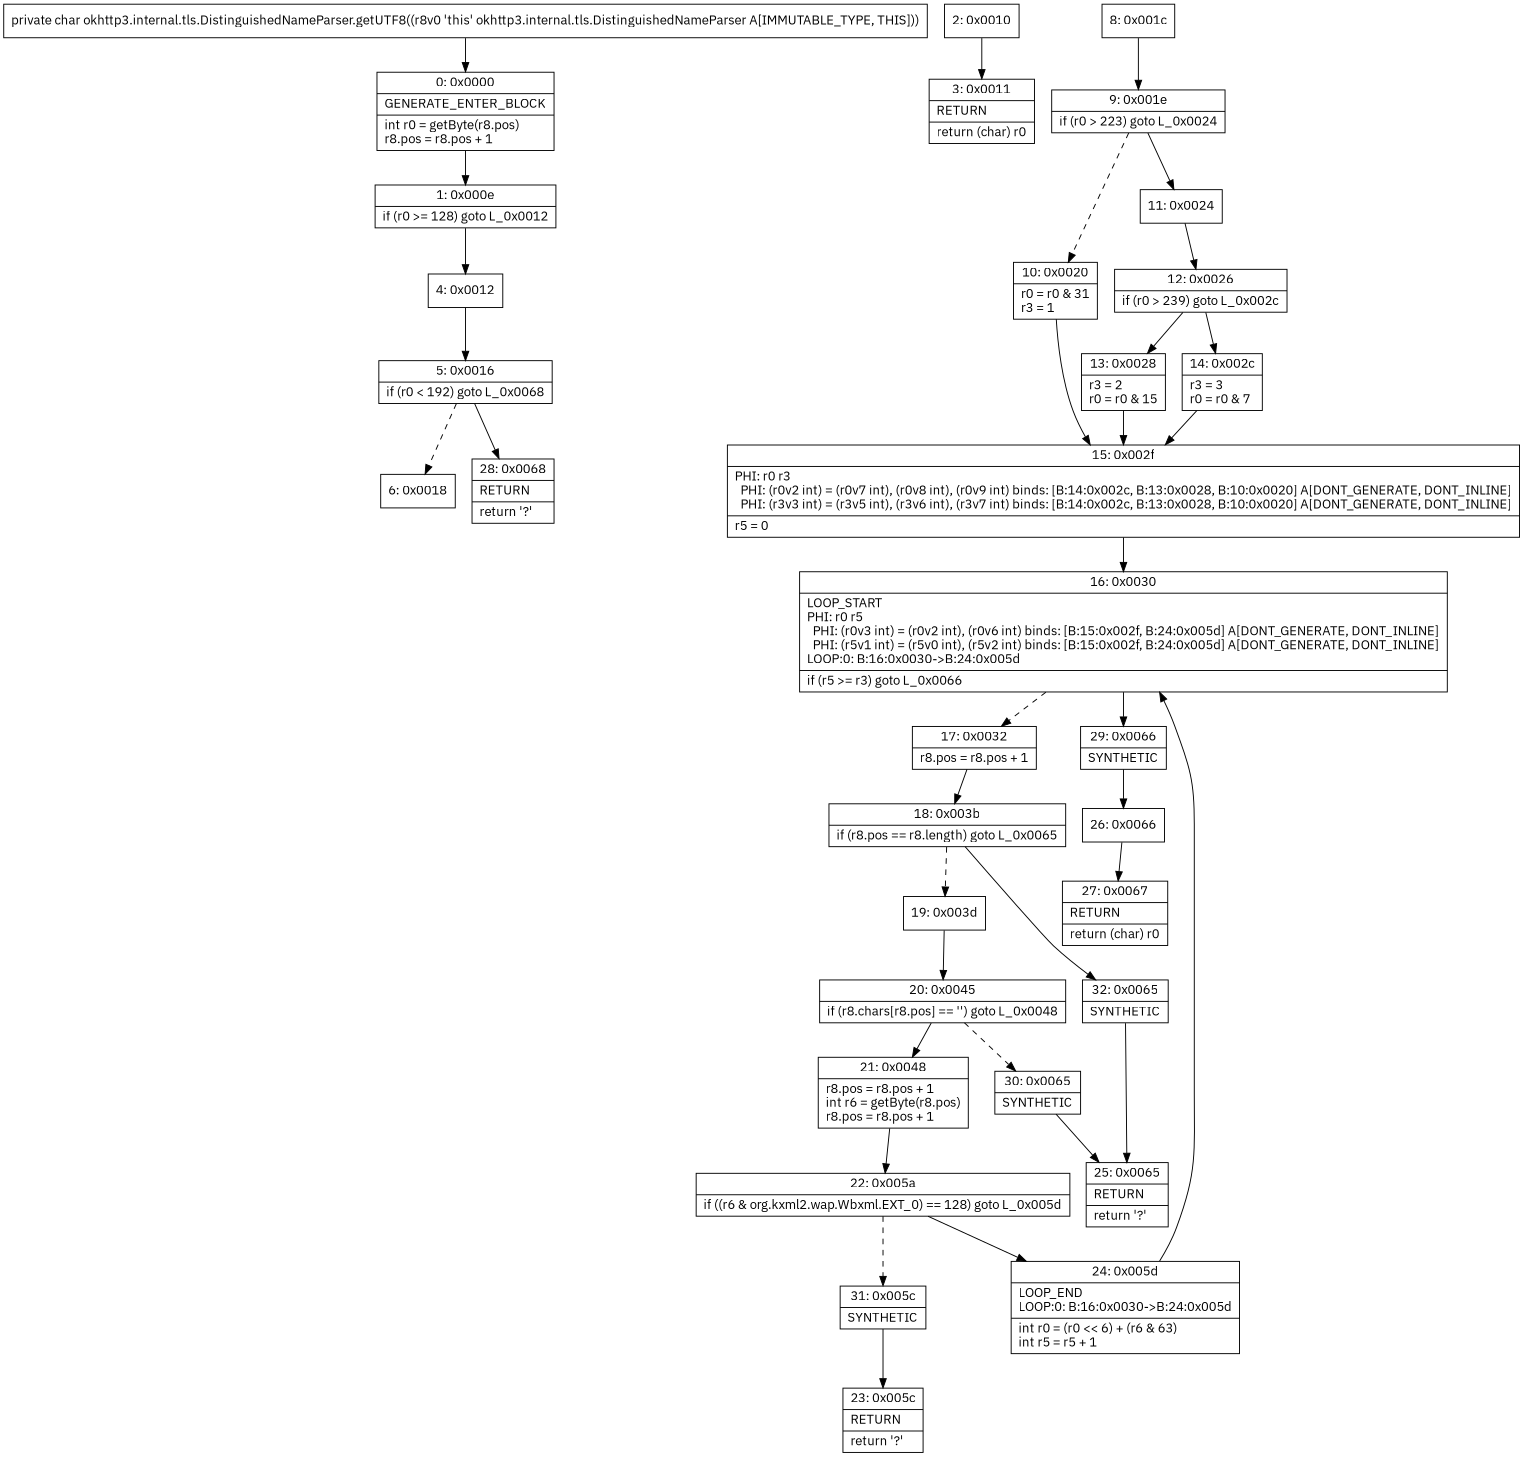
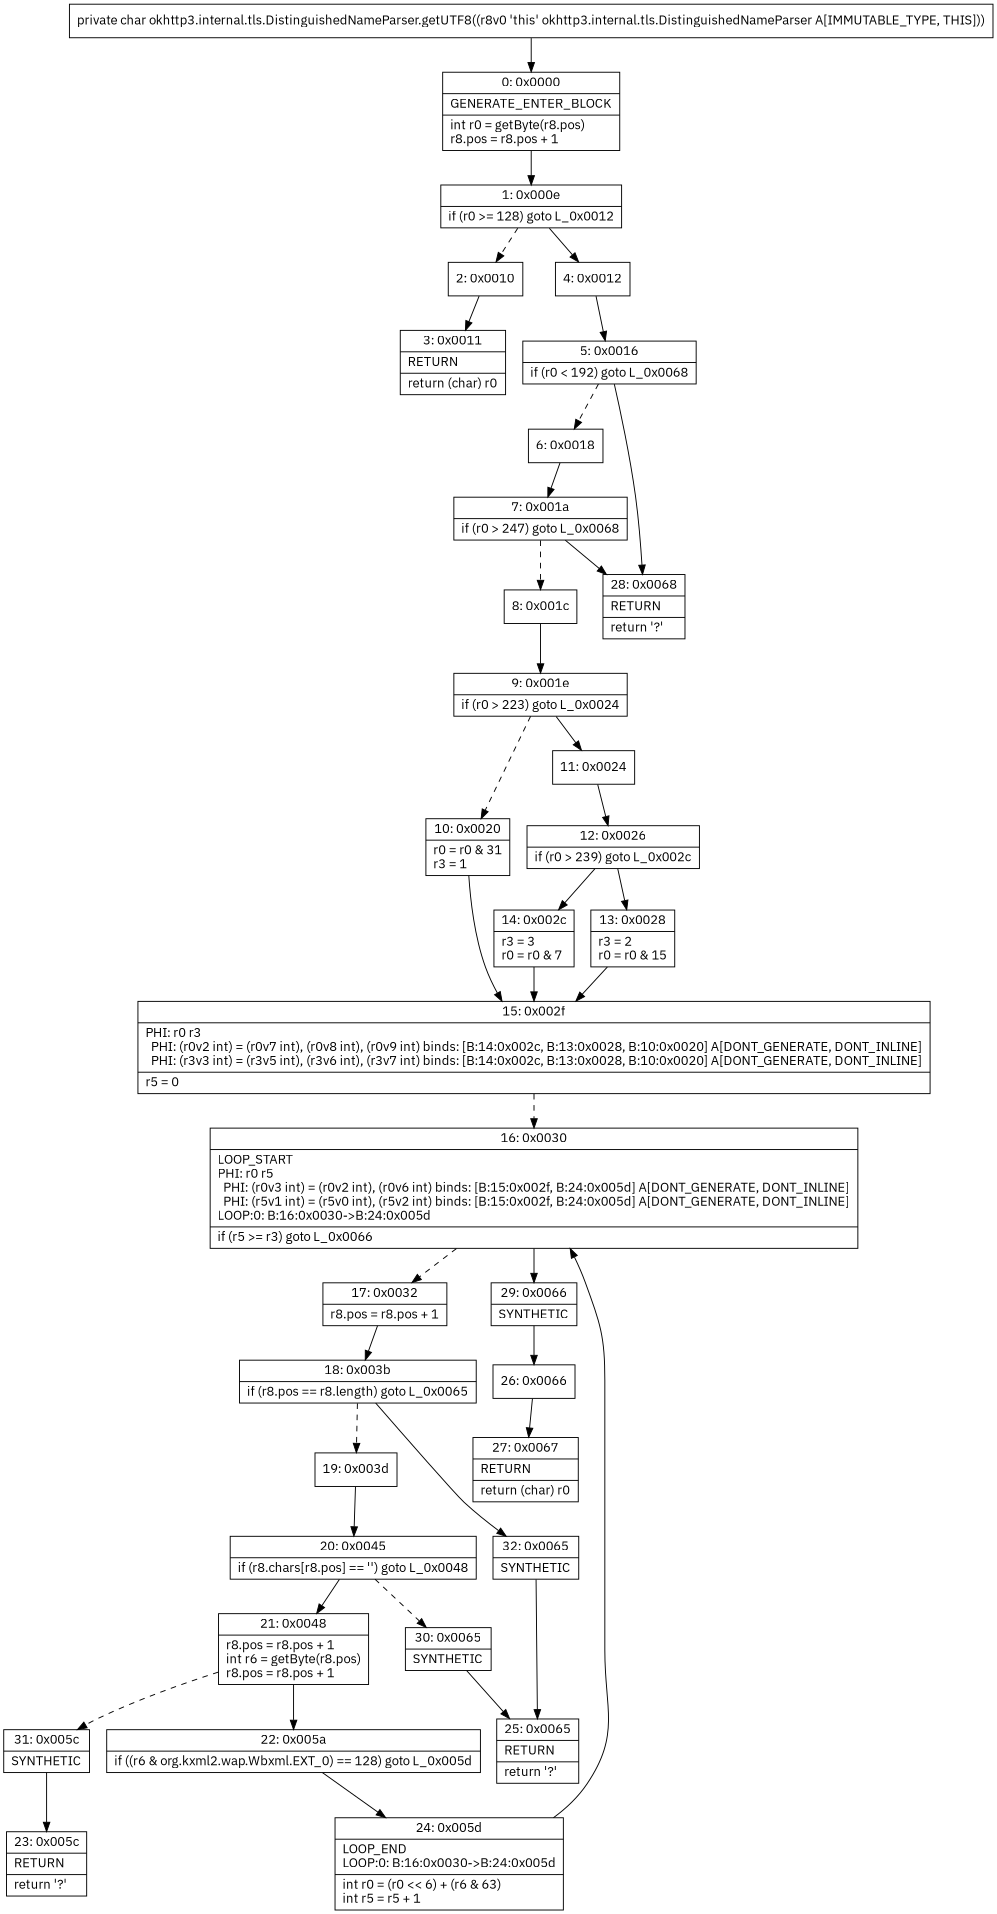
edge "1: 0x000e" -> "2: 0x0010": added
node "7: 0x001a": added
edge "15: 0x002f" -> "16: 0x0030": style solid -> dashed
edge "22: 0x005a" -> "31: 0x005c": now "21: 0x0048" -> "31: 0x005c"
